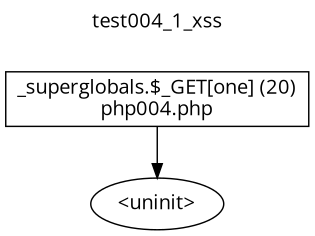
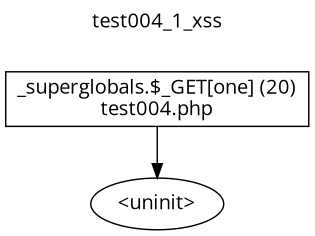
node "_superglobals.$_GET[one] (20) php004.php": label "_superglobals.$_GET[one] (20) php004.php" -> "_superglobals.$_GET[one] (20) test004.php"
